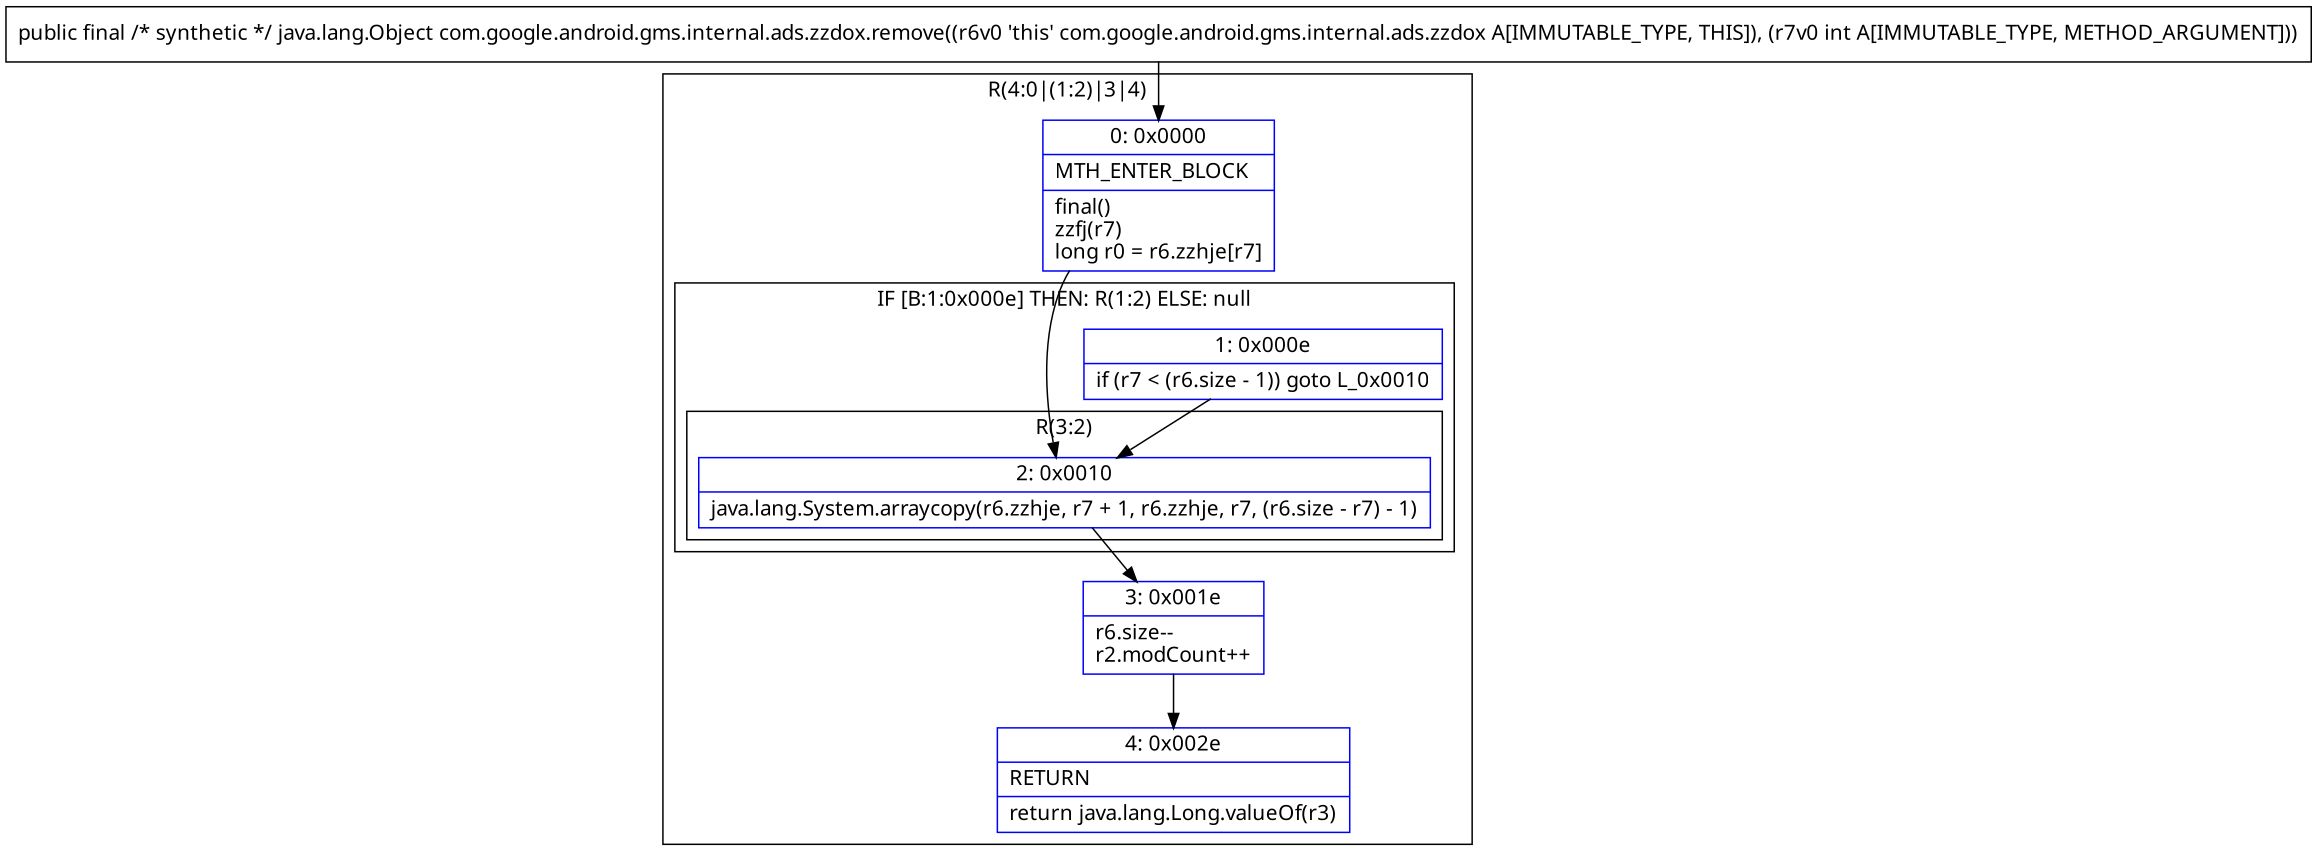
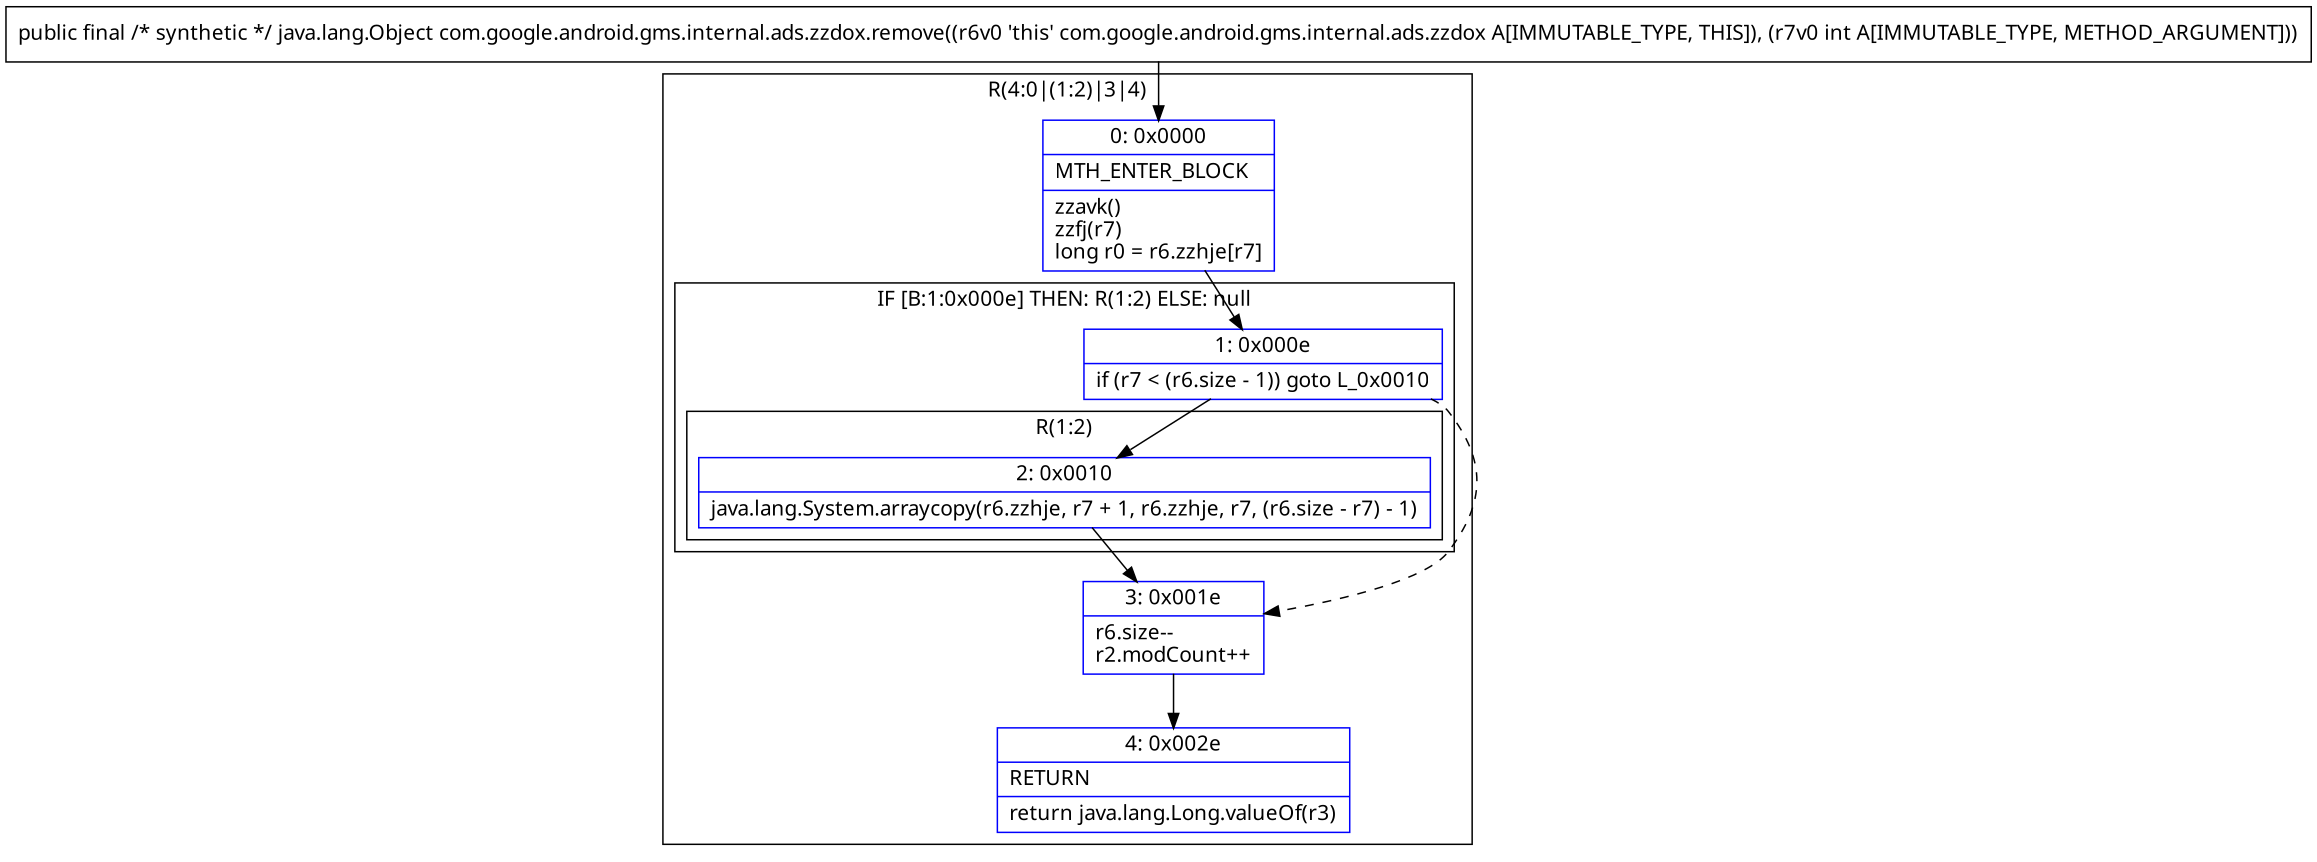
node "0: 0x0000": text "final()" -> "zzavk()"
edge "0: 0x0000" -> "2: 0x0010": now "0: 0x0000" -> "1: 0x000e"
cluster "R(3:2)": label "R(3:2)" -> "R(1:2)"
edge "1: 0x000e" -> "3: 0x001e": added
